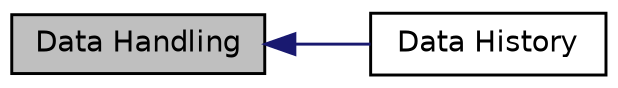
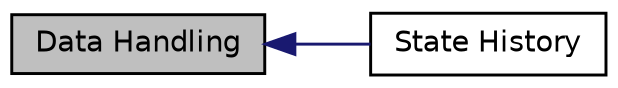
node "Data History": label "Data History" -> "State History"
